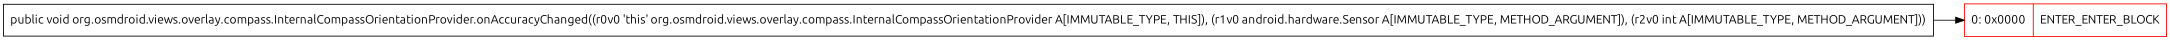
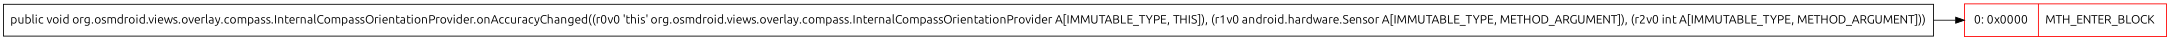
node "0: 0x0000": text "ENTER_ENTER_BLOCK" -> "MTH_ENTER_BLOCK"
